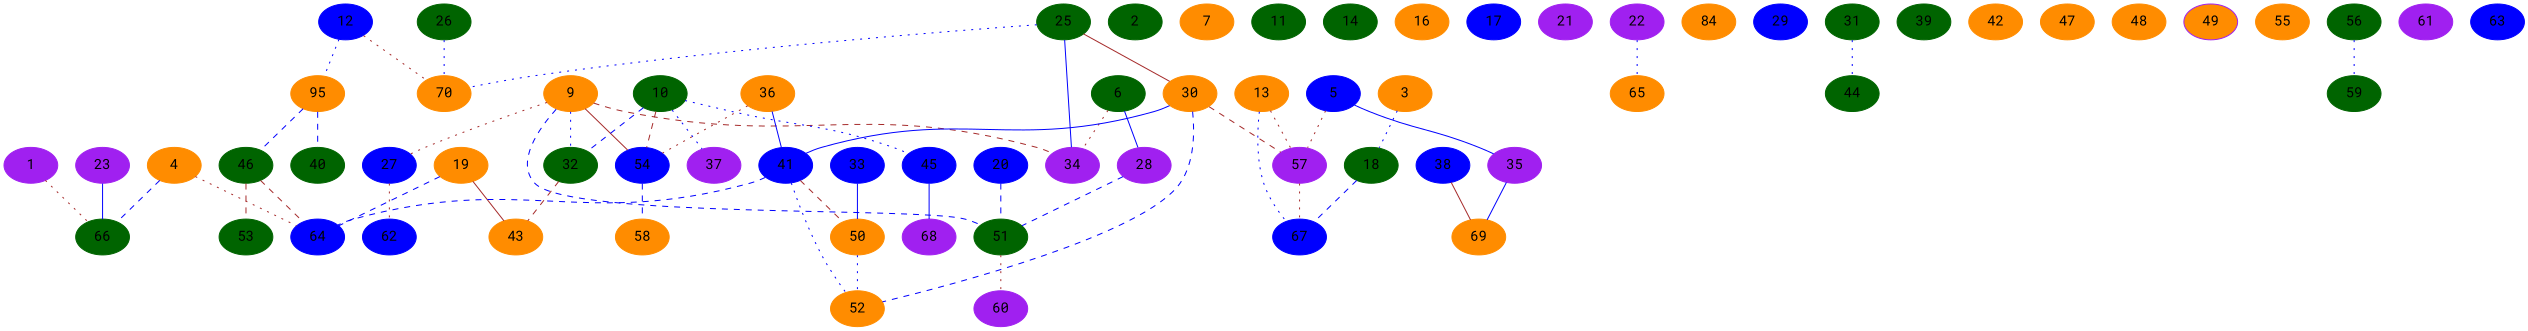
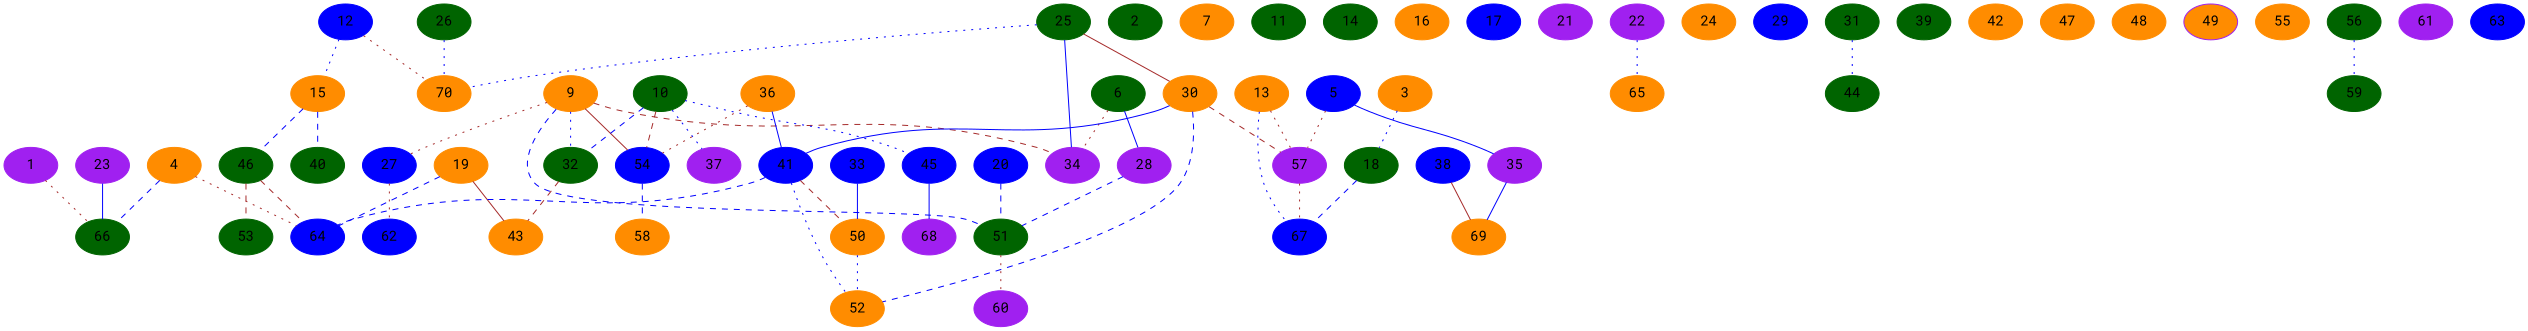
node "84": label "84" -> "24"
node "95": label "95" -> "15"
